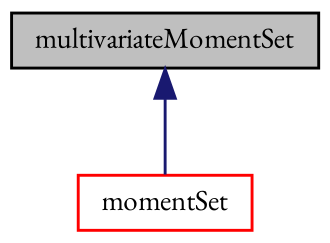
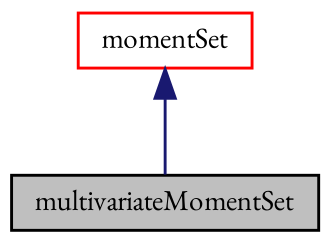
edge "momentSet" -> "multivariateMomentSet": reversed
